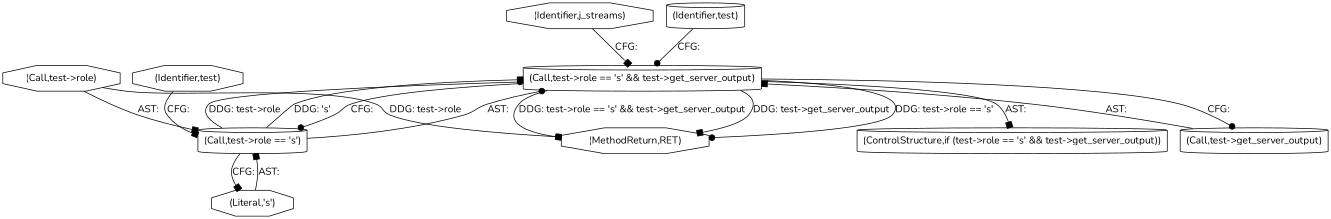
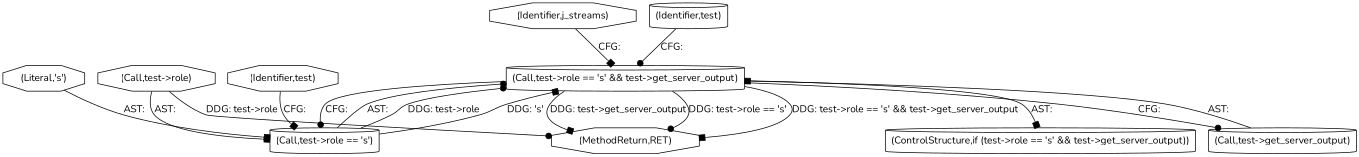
edge "(Call,test->role == 's')" -> "(Literal,'s')": removed, label "CFG:"
